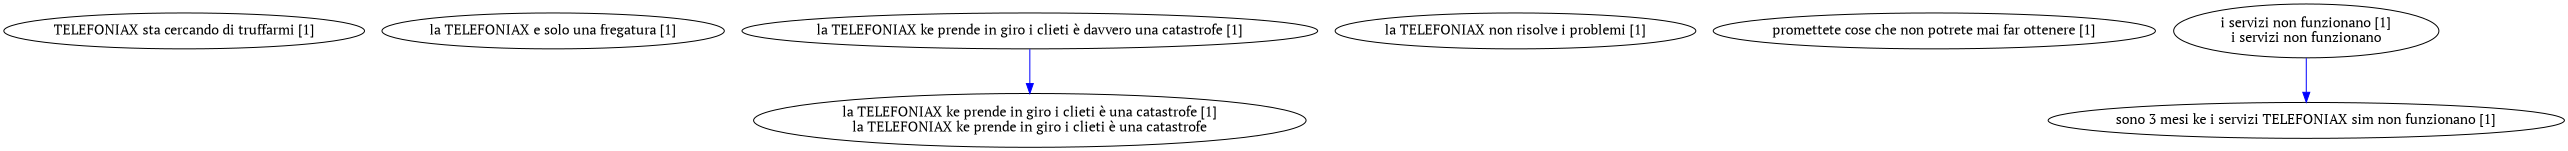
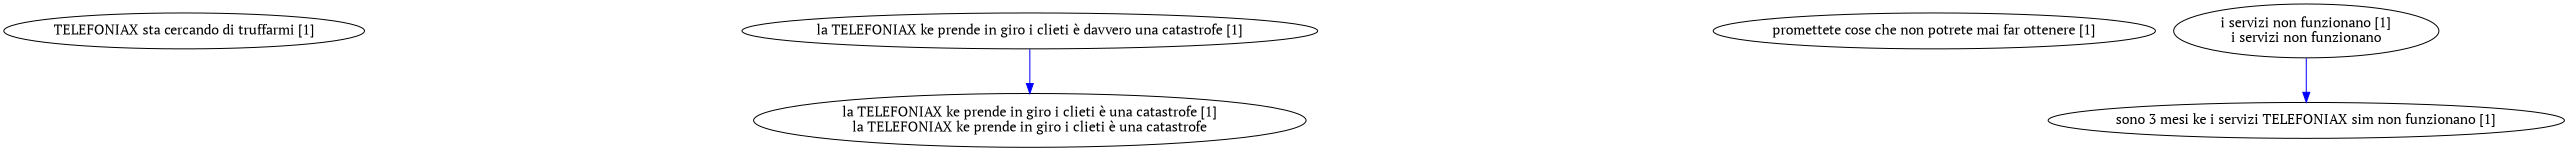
node "la TELEFONIAX e solo una fregatura [1]": removed
node "la TELEFONIAX non risolve i problemi [1]": removed
